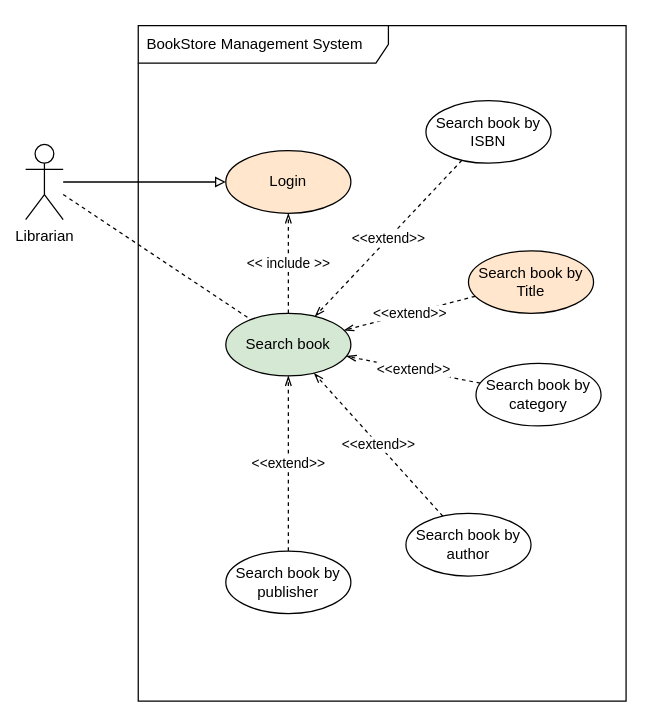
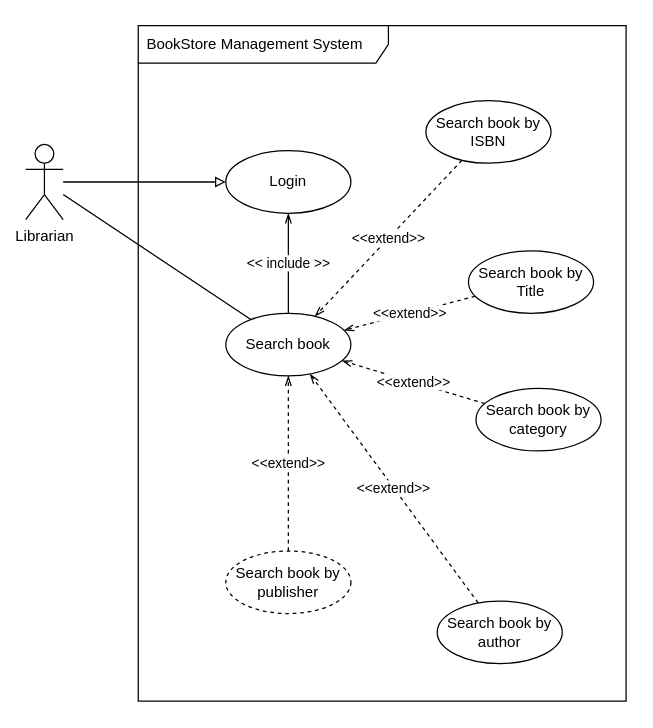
node "Login": fillcolor #ffe6cc -> #ffffff
edge "Librarian" -- "Search book": style dashed -> solid
node "Search book by Title": fillcolor #ffe6cc -> #ffffff
edge "Search book" -> "Login": style dashed -> solid
node "Search book": fillcolor #d5e8d4 -> #ffffff
node "Search book by category": moved (538, 394) -> (538, 419)
node "Search book by author": moved (468, 544) -> (499, 632)
node "Search book by publisher": style solid -> dashed
